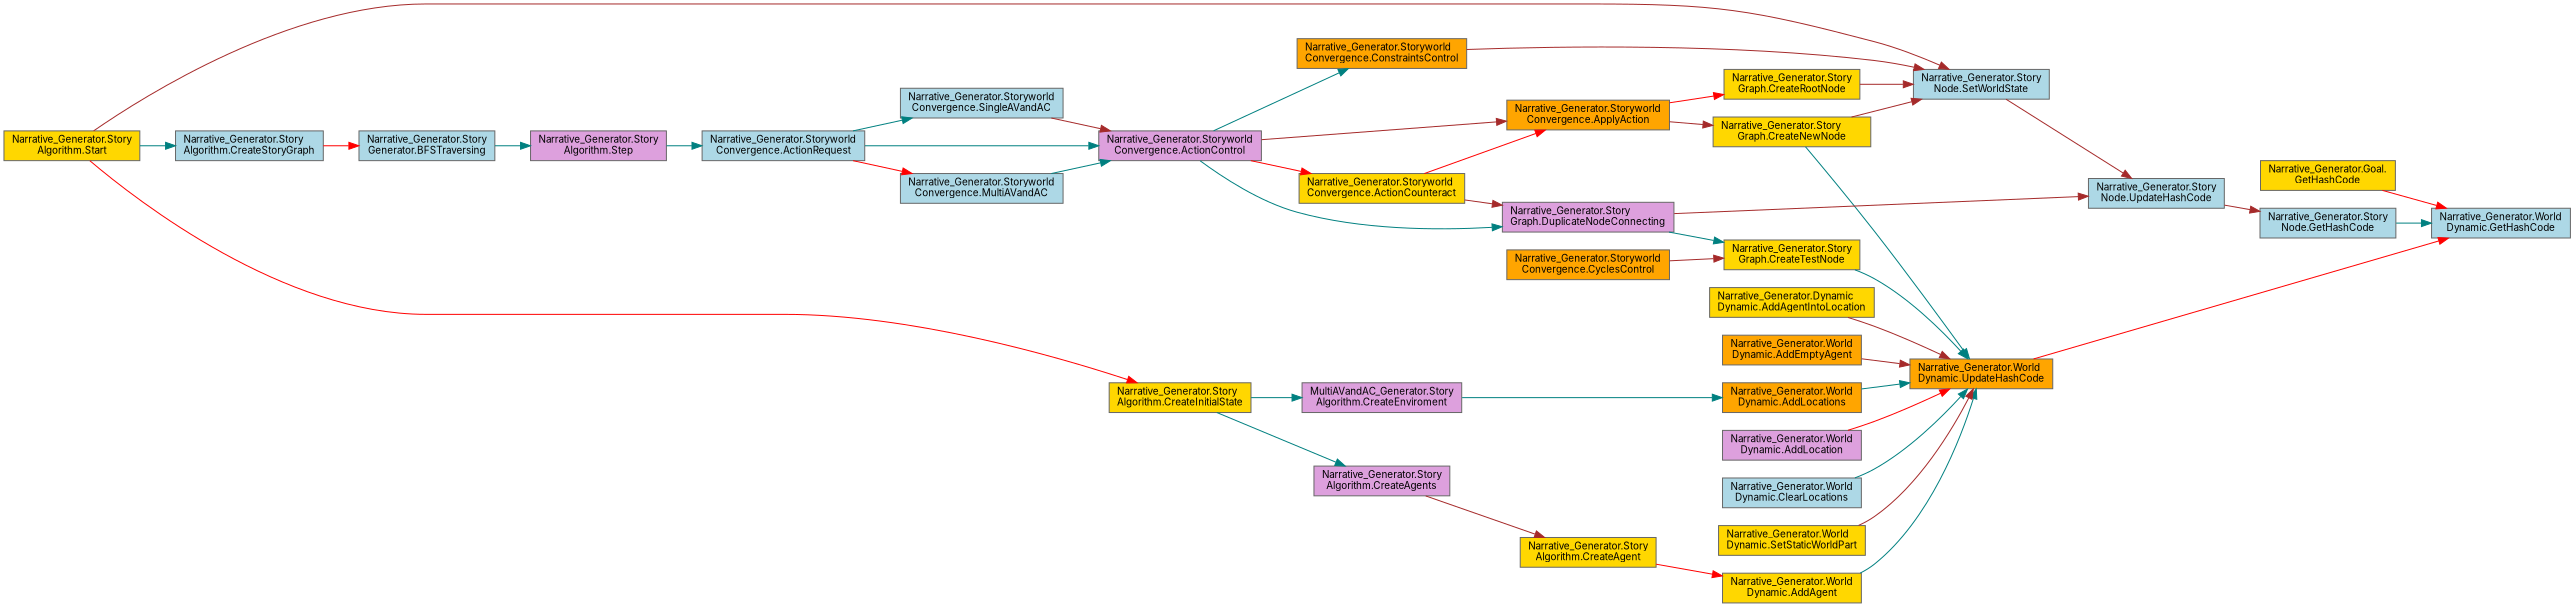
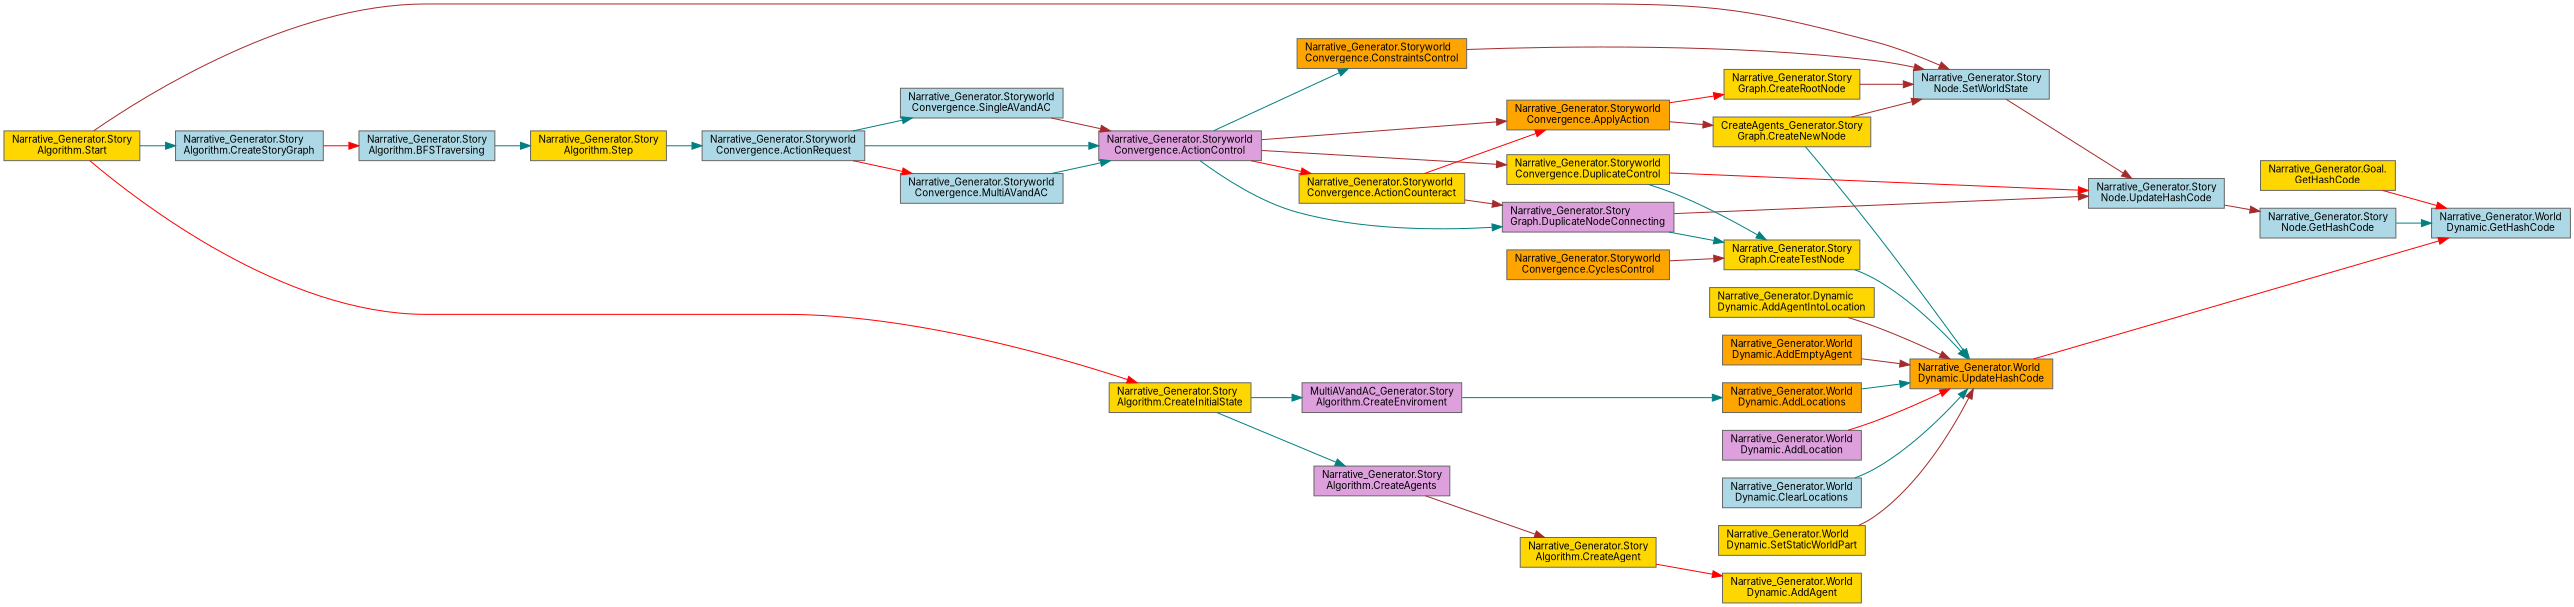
node "Narrative_Generator.Story Graph.CreateNewNode": label "Narrative_Generator.Story Graph.CreateNewNode" -> "CreateAgents_Generator.Story Graph.CreateNewNode"
node "Narrative_Generator.Story Generator.BFSTraversing": label "Narrative_Generator.Story Generator.BFSTraversing" -> "Narrative_Generator.Story Algorithm.BFSTraversing"
node "Narrative_Generator.Story Algorithm.Step": fillcolor plum -> gold
node "Narrative_Generator.Storyworld Convergence.DuplicateControl": added
edge "Narrative_Generator.World Dynamic.AddAgent" -> "Narrative_Generator.World Dynamic.UpdateHashCode": removed
